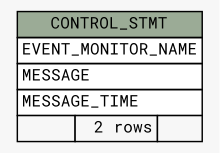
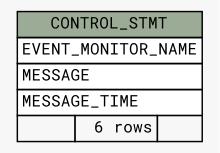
node "CONTROL_STMT": text "2 rows" -> "6 rows"
